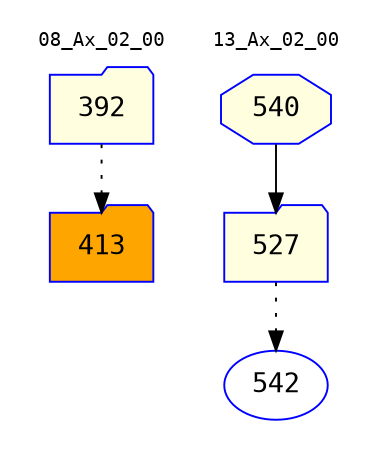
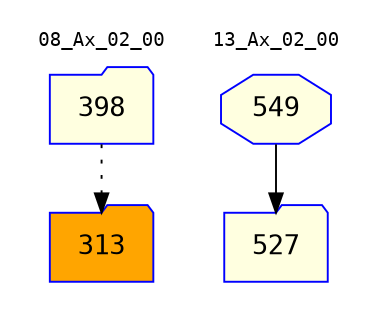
node "392": label "392" -> "398"
node "540": label "540" -> "549"
node "413": label "413" -> "313"
node "542": removed
